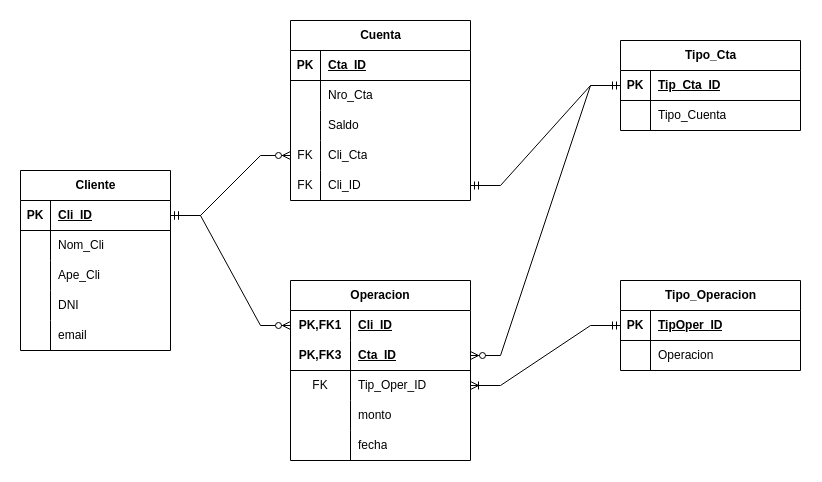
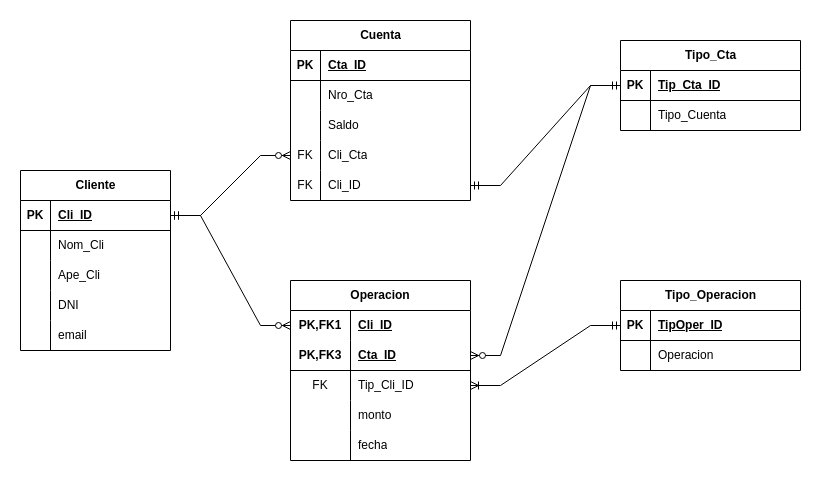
node "Tip_Oper_ID": label "Tip_Oper_ID" -> "Tip_Cli_ID"
